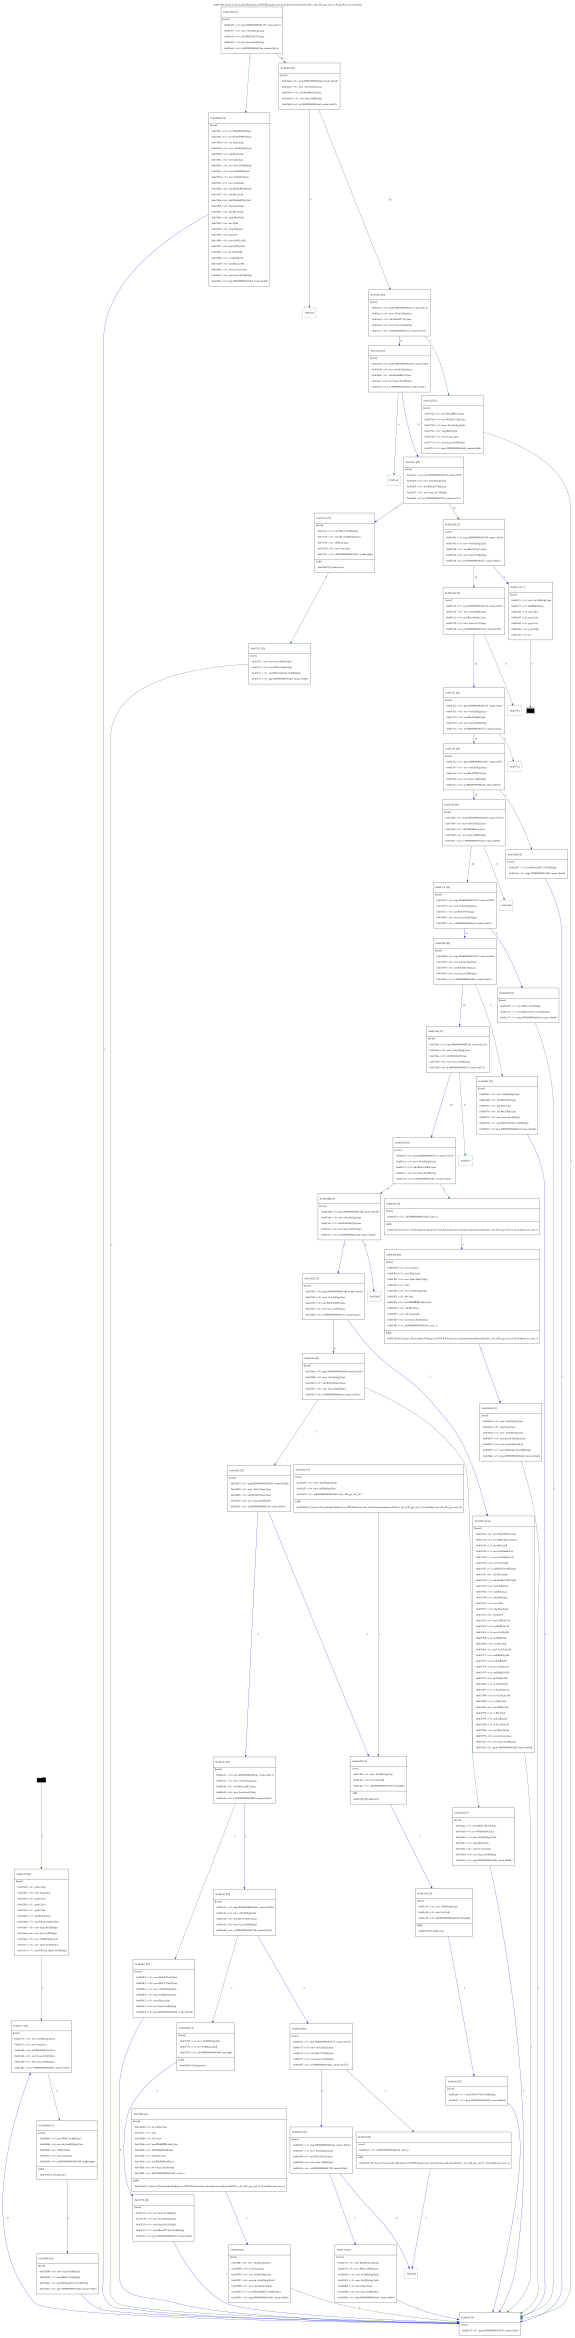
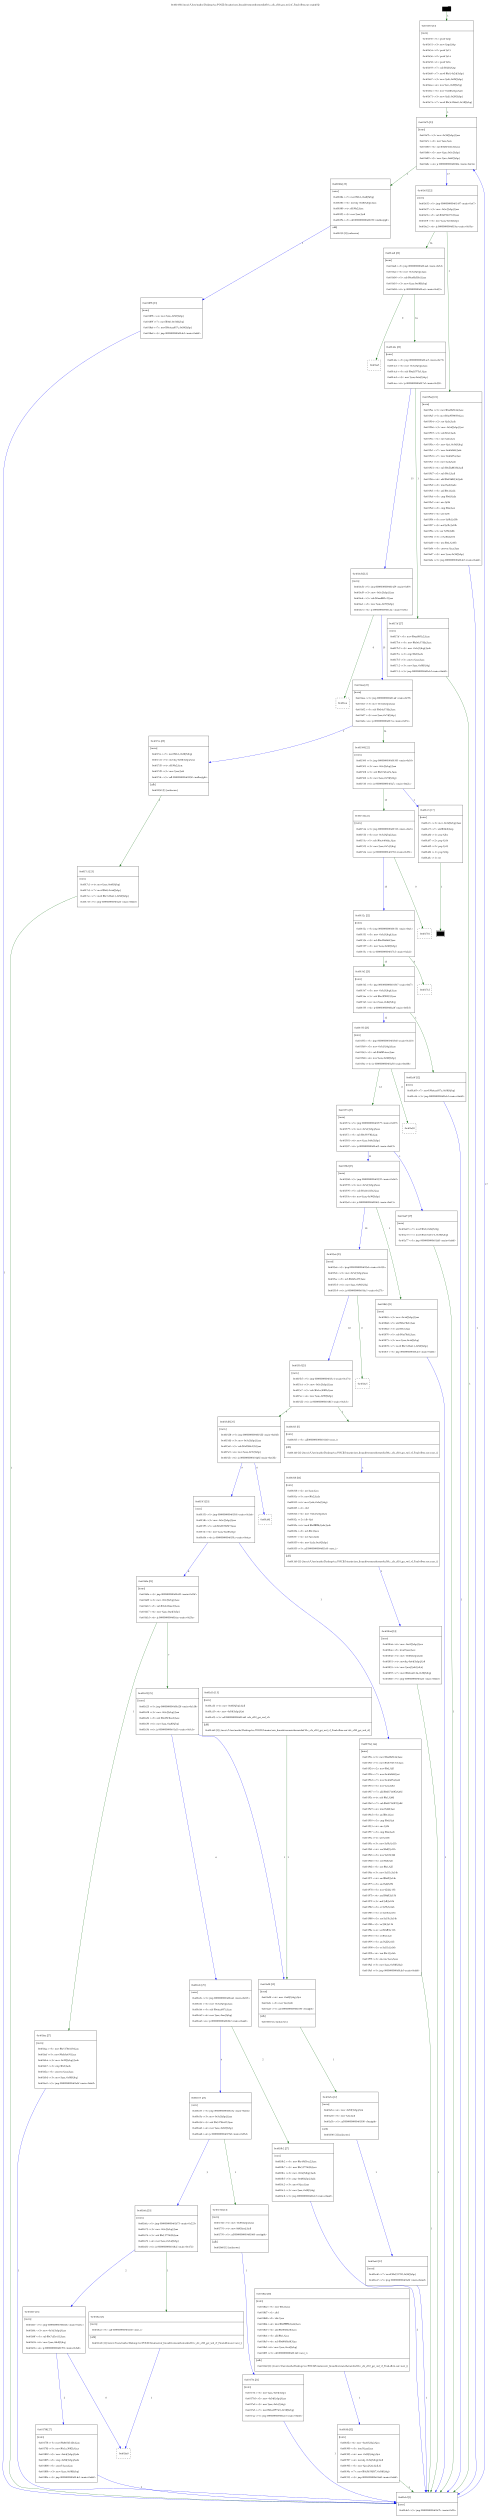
edge "0x40147b [23]" -> "0x401492 [22]": added, label "17"
edge "0x401a28 [12]" -> "0x401a34 [12]": color blue -> darkgreen
